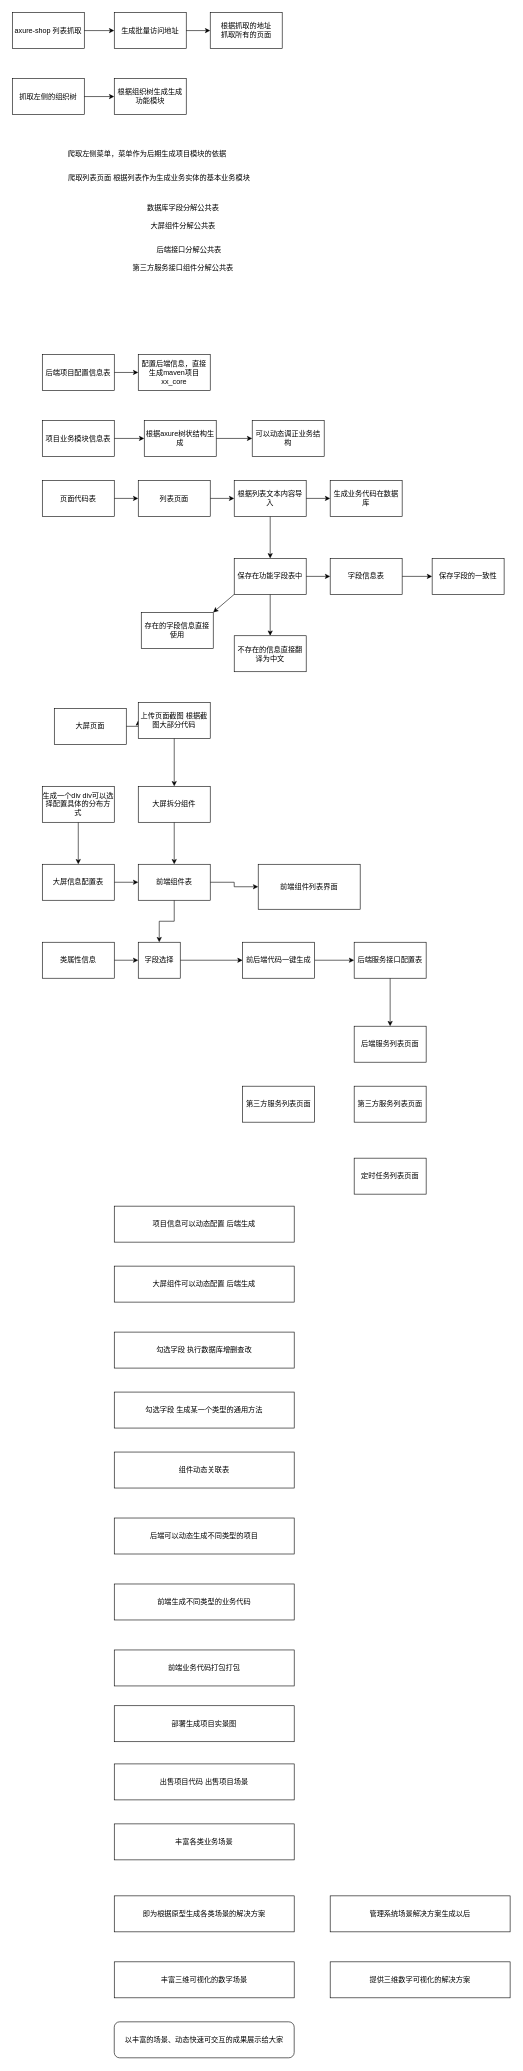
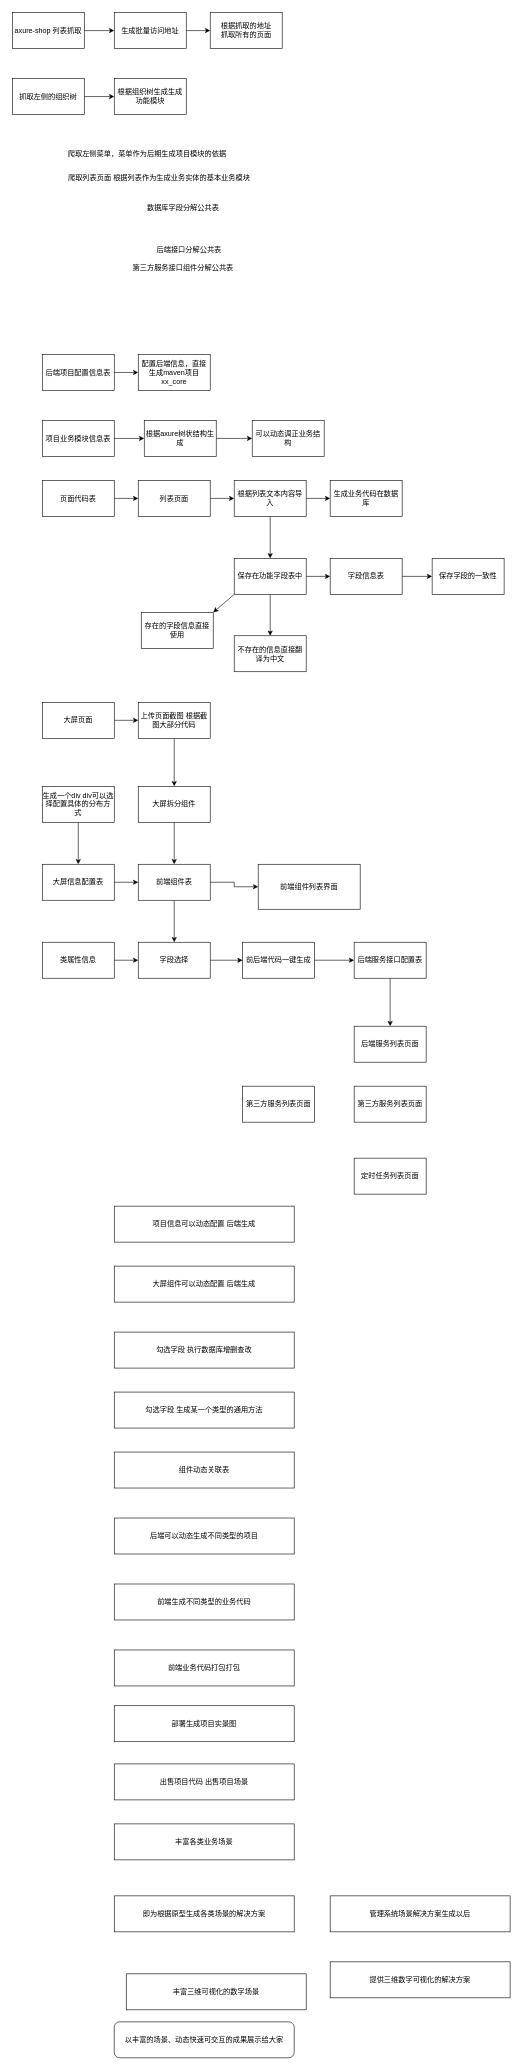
node "大屏组件分解公共表": removed
node "大屏页面": moved (90, 726) -> (78, 720)
node "字段选择": size 42x36 -> 72x36
node "丰富三维可视化的数字场景": moved (204, 1980) -> (216, 1992)
